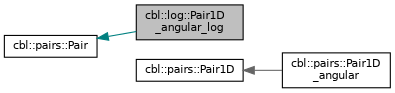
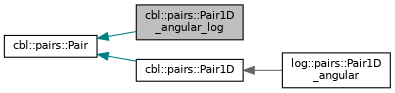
node "cbl::log::Pair1D _angular_log": label "cbl::log::Pair1D _angular_log" -> "cbl::pairs::Pair1D _angular_log"
edge "cbl::pairs::Pair1D" -> "cbl::pairs::Pair": added
node "cbl::pairs::Pair1D _angular": label "cbl::pairs::Pair1D _angular" -> "log::pairs::Pair1D _angular"
